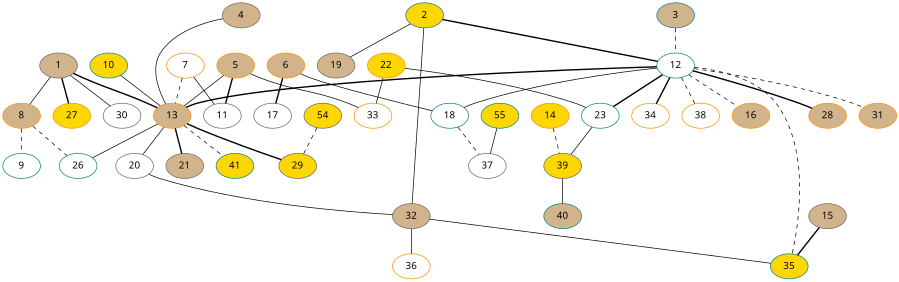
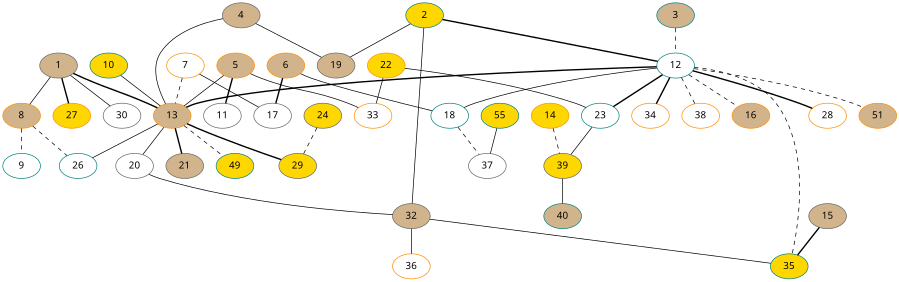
edge "4" -- "19": added
edge "7" -- "11": now "7" -- "17"
node "54": label "54" -> "24"
node "28": fillcolor tan -> white
node "31": label "31" -> "51"
node "41": label "41" -> "49"
